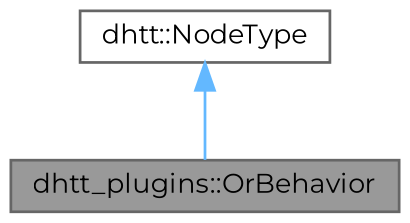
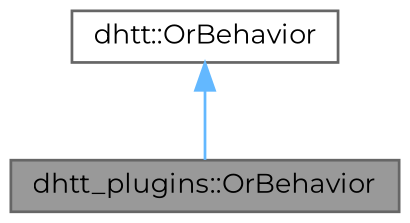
node "dhtt::NodeType": label "dhtt::NodeType" -> "dhtt::OrBehavior"
